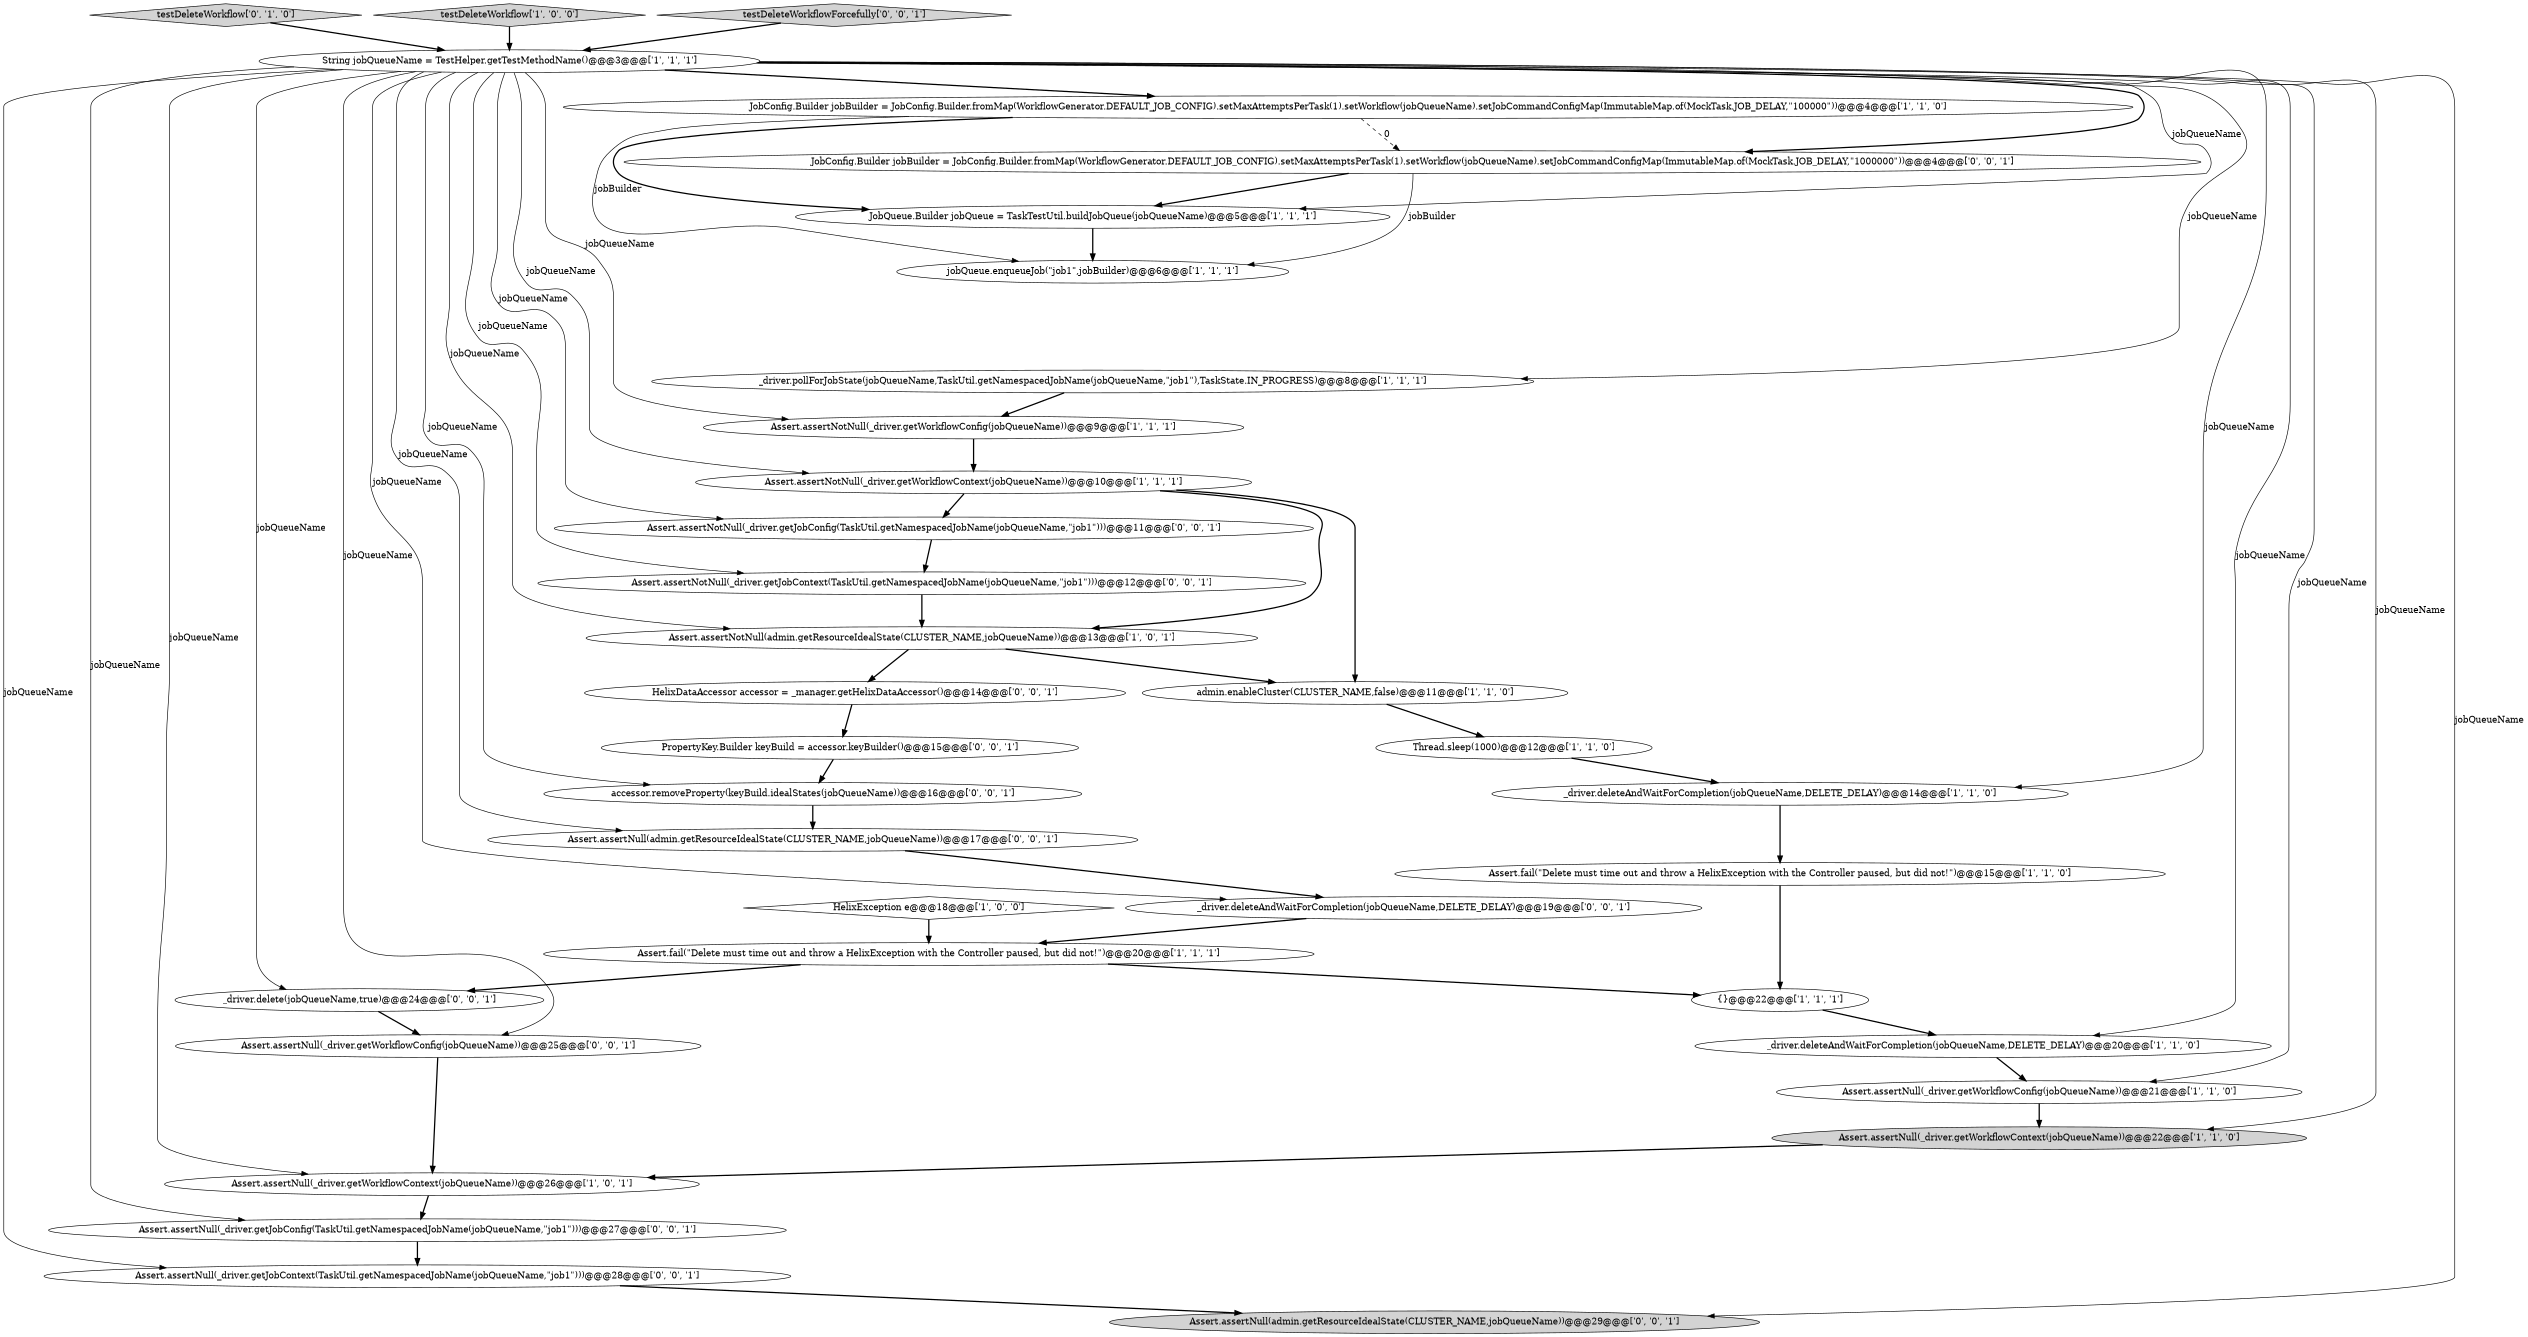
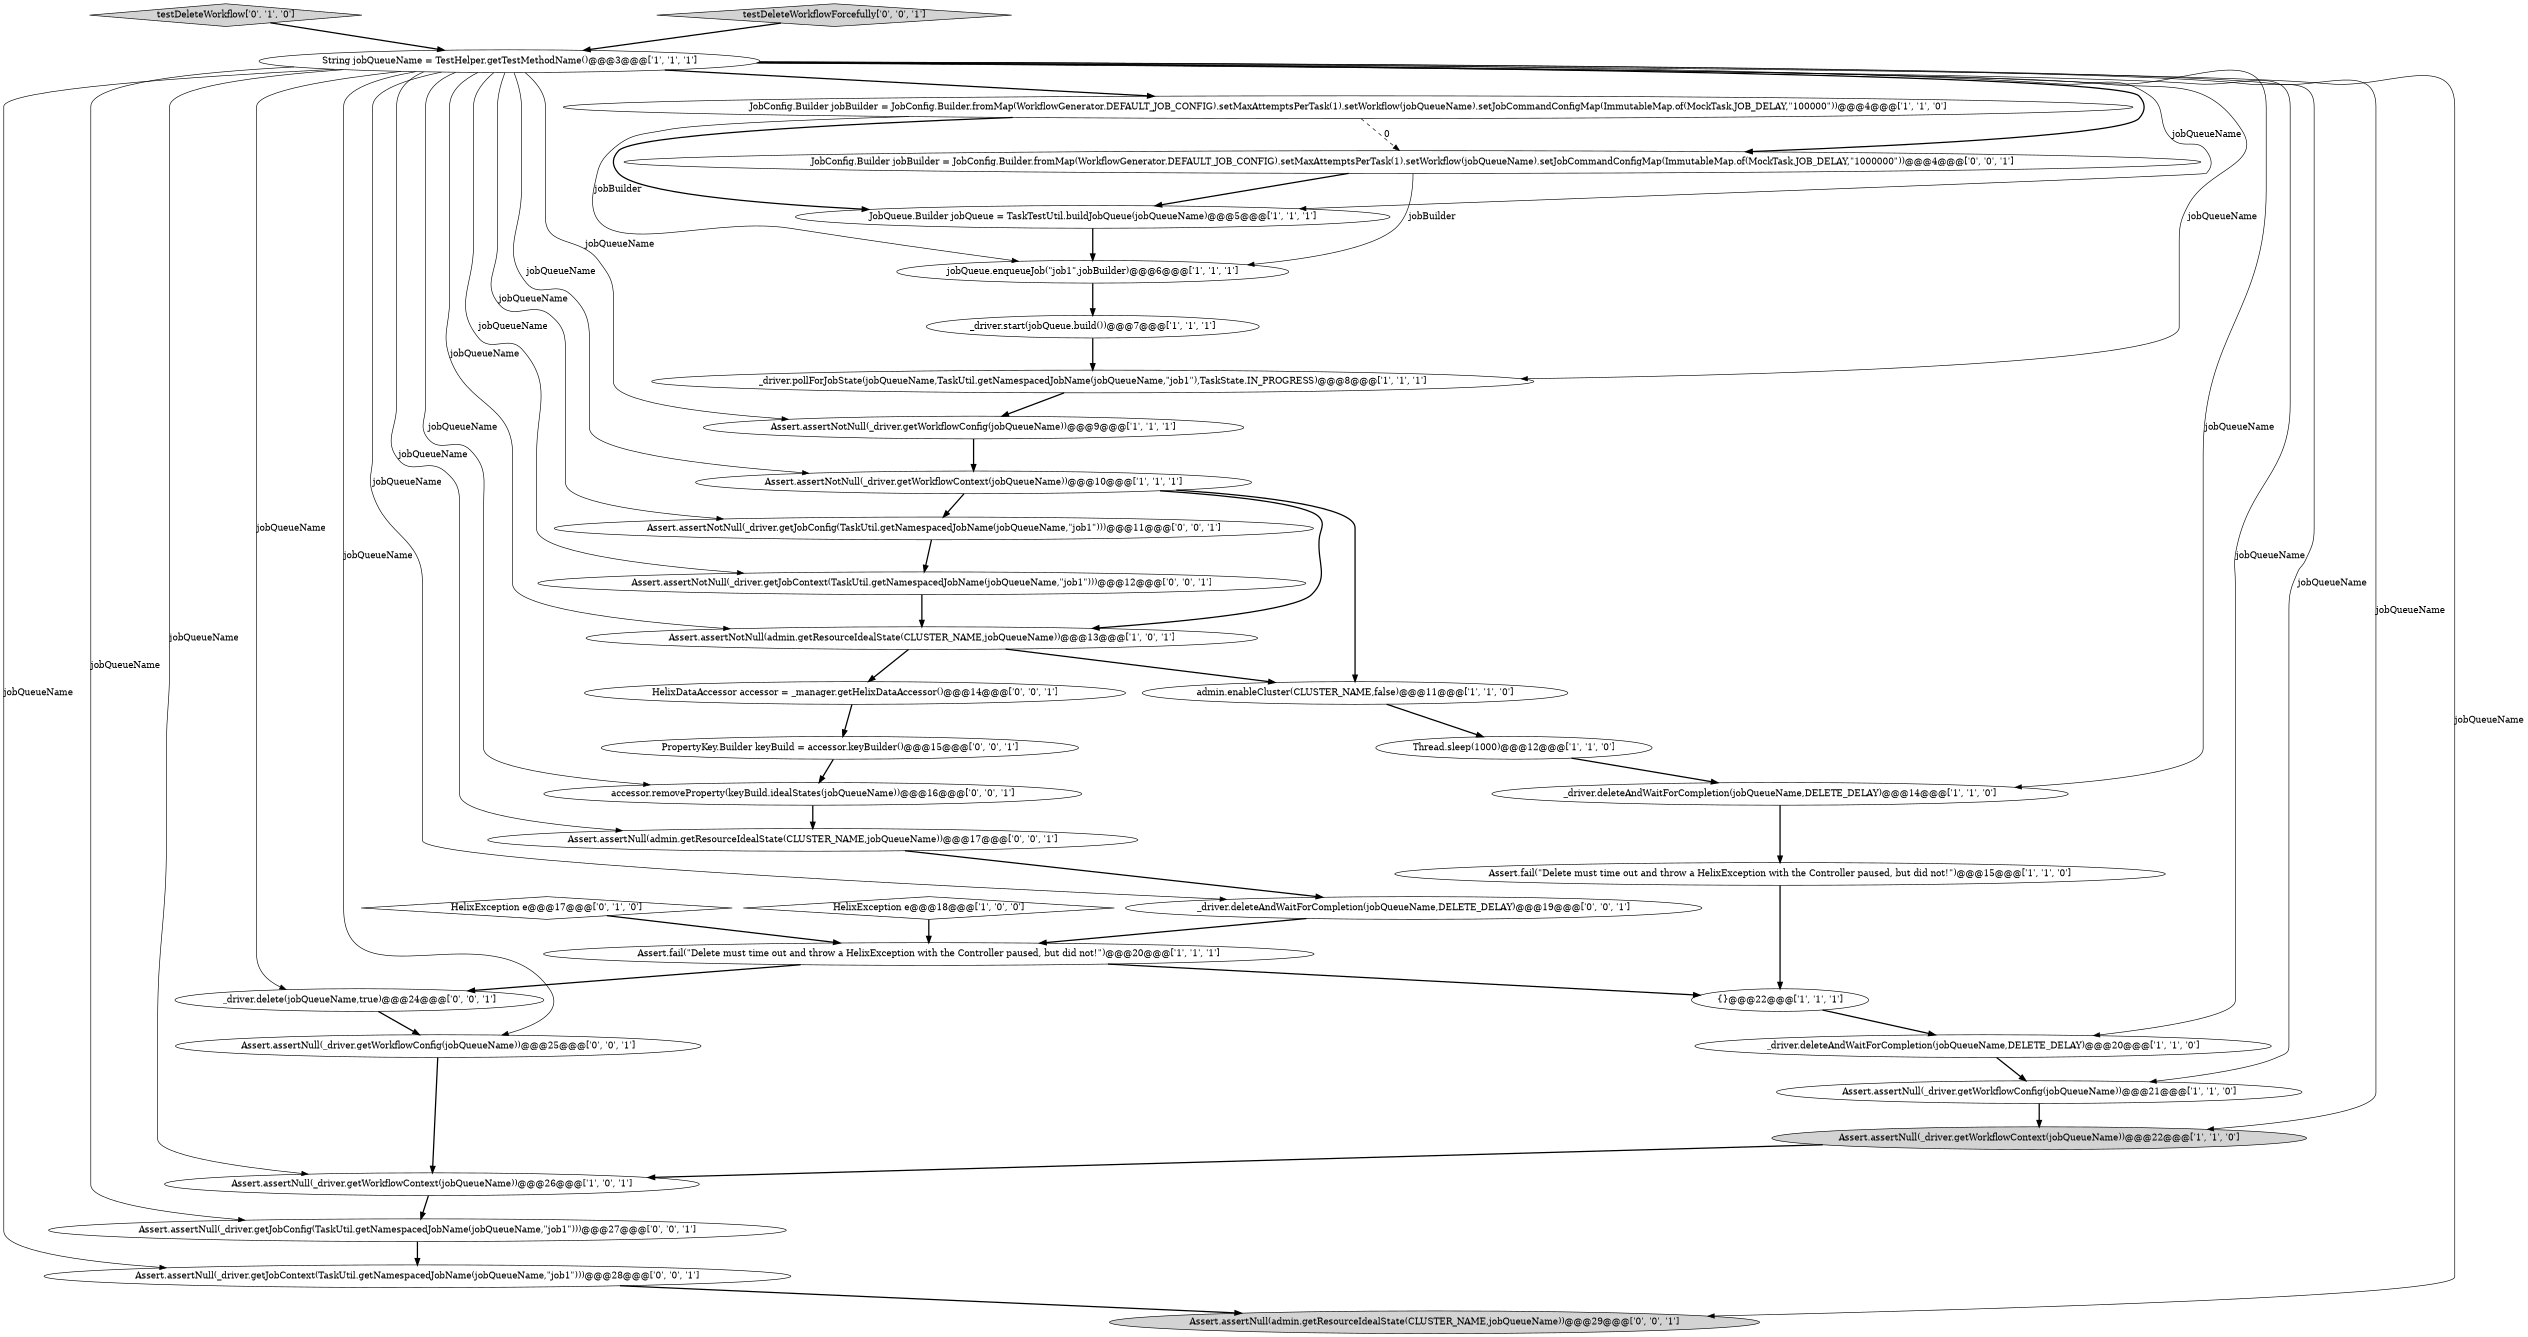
node "testDeleteWorkflow['1', '0', '0']": removed
node "_driver.start(jobQueue.build())@@@7@@@['1', '1', '1']": added
node "HelixException e@@@17@@@['0', '1', '0']": added
